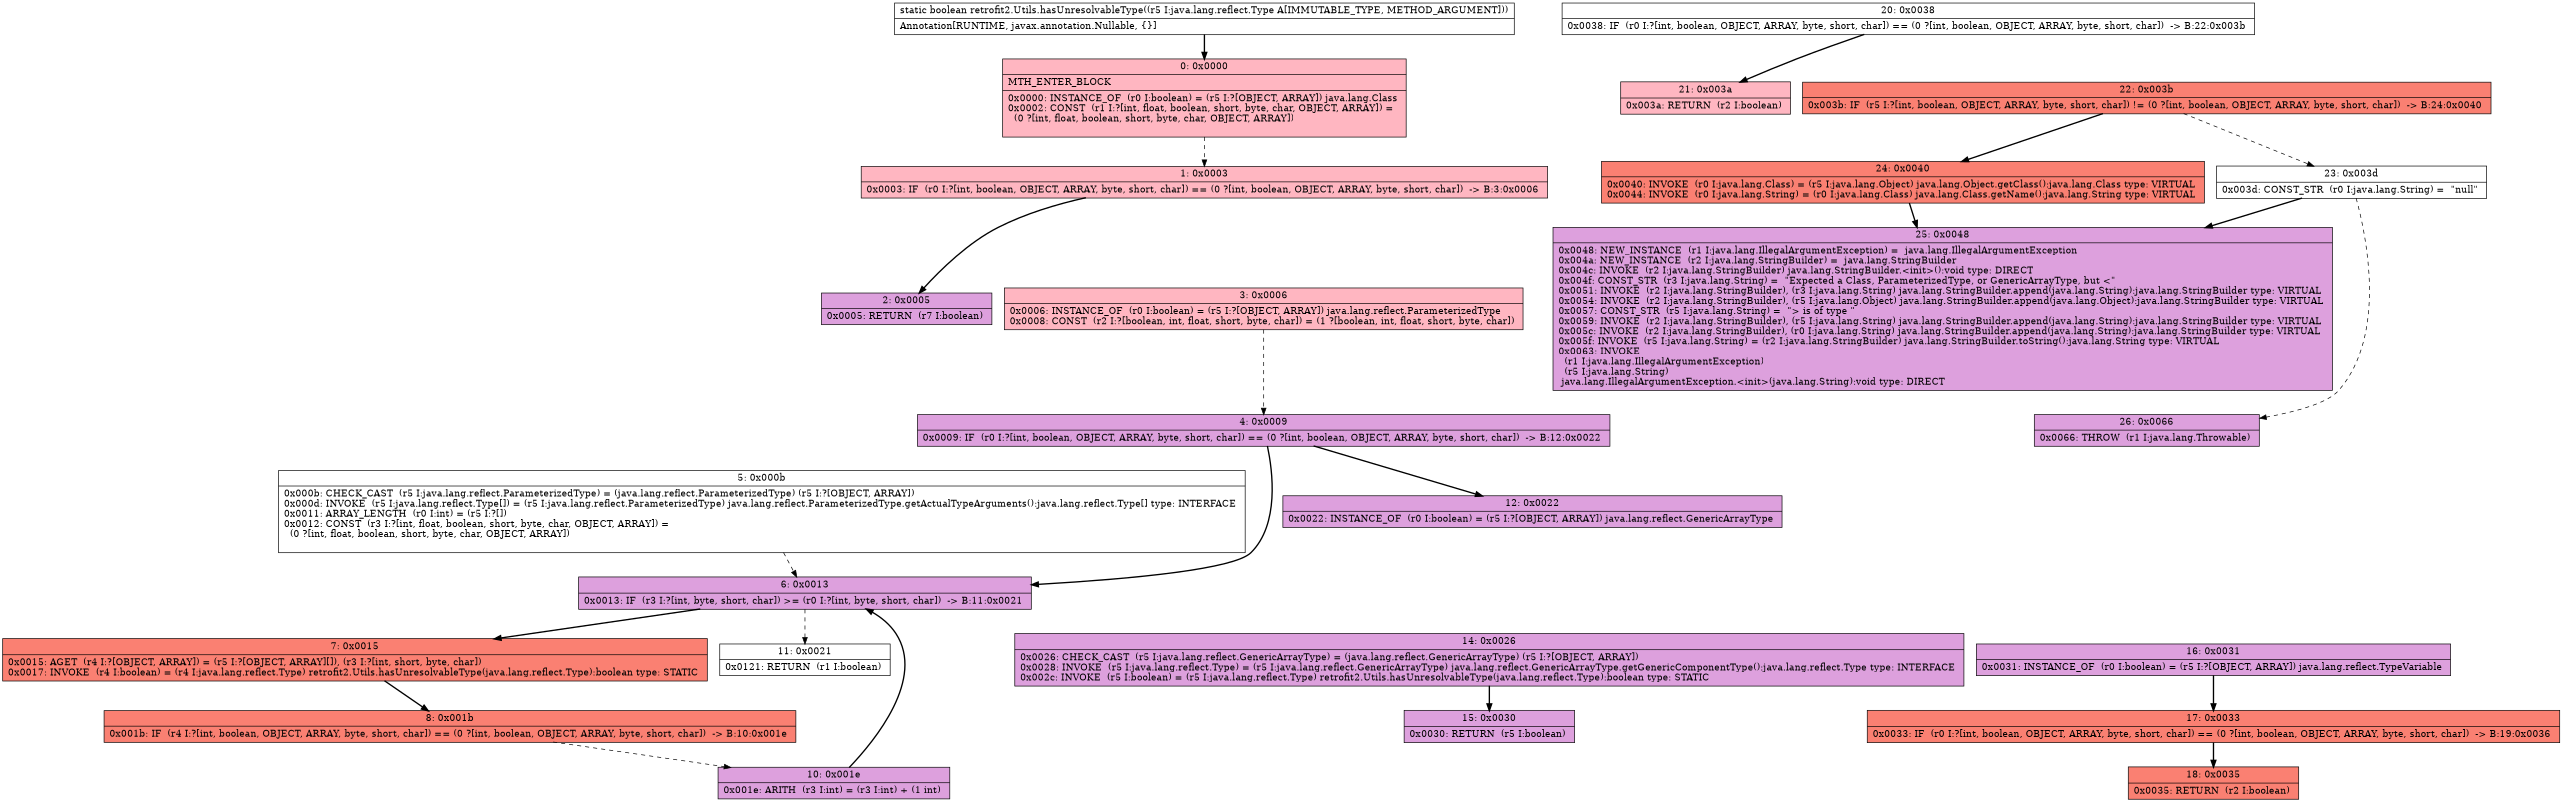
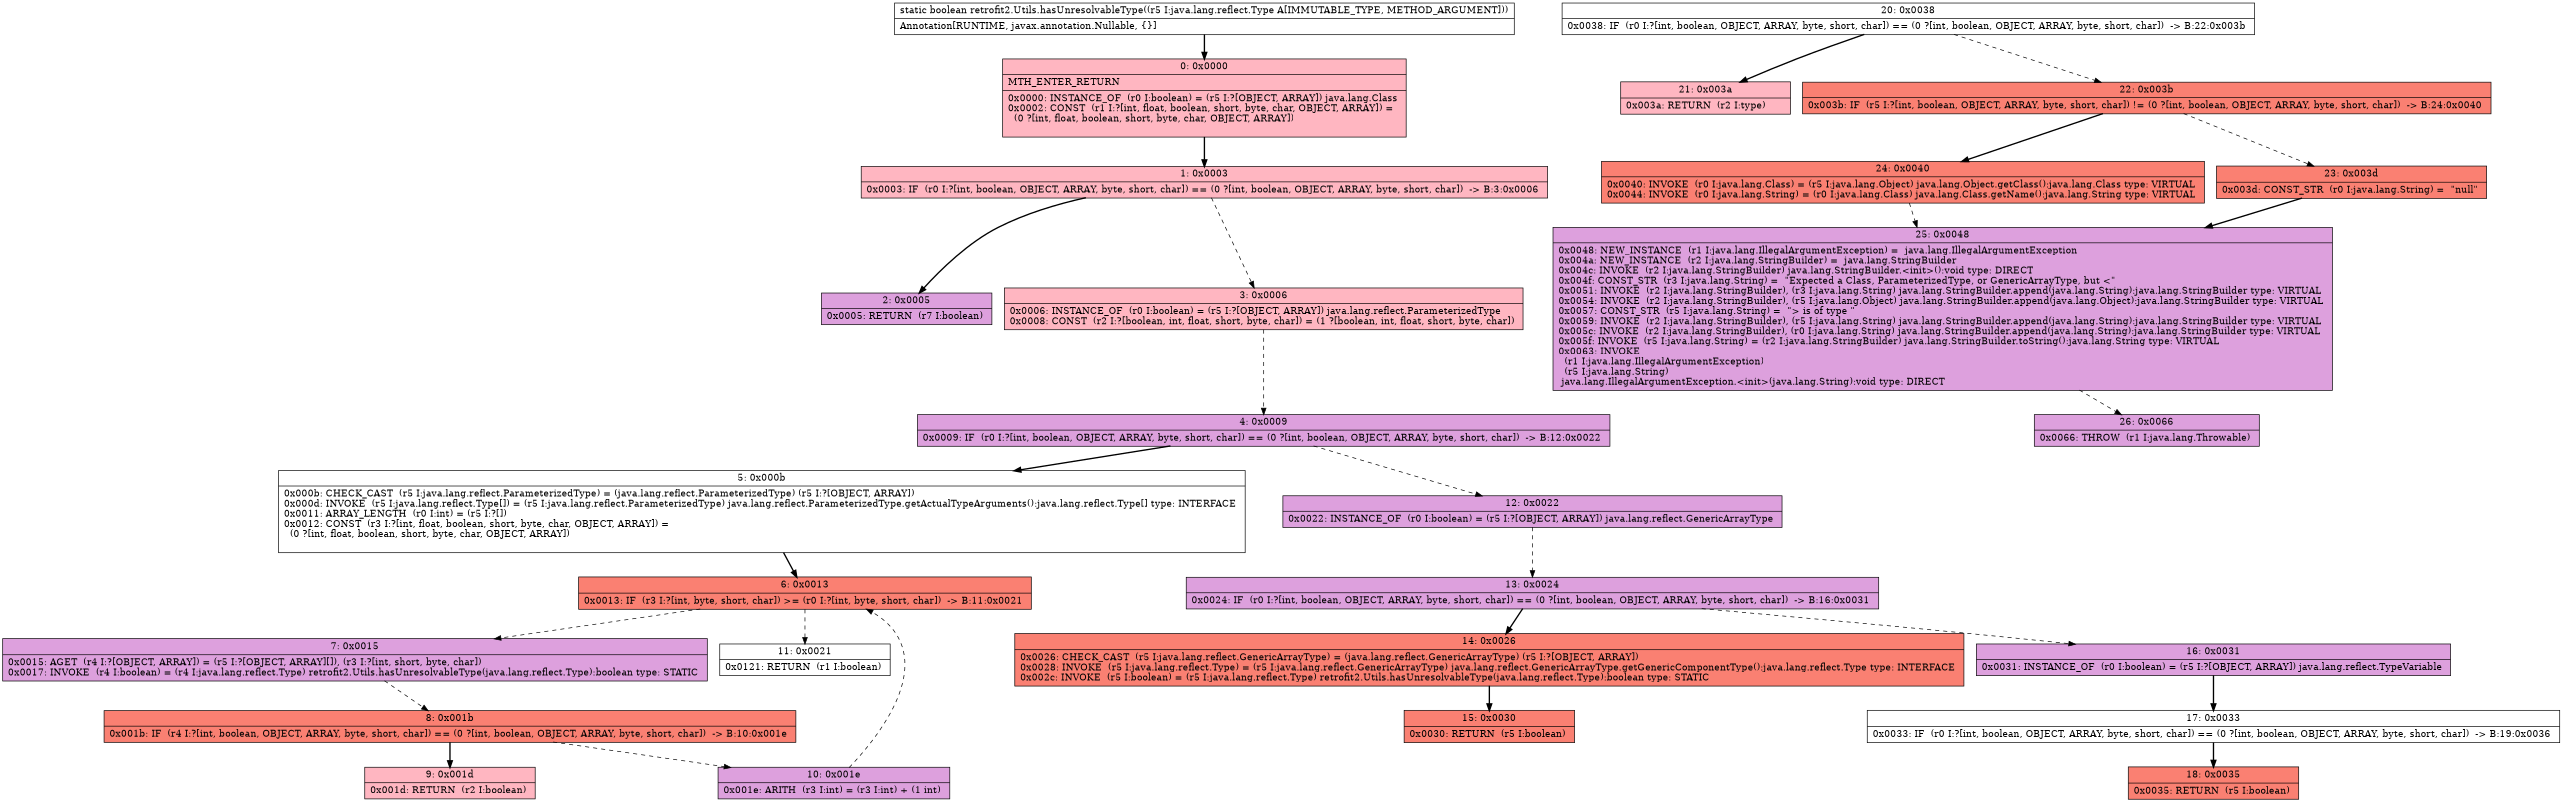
edge "20: 0x0038" -> "22: 0x003b": added
node "0: 0x0000": text "MTH_ENTER_BLOCK" -> "MTH_ENTER_RETURN"
node "21: 0x003a": text "0x003a: RETURN  (r2 I:boolean)" -> "0x003a: RETURN  (r2 I:type)"
edge "0: 0x0000" -> "1: 0x0003": style dashed -> bold
node "23: 0x003d": fillcolor white -> salmon
edge "24: 0x0040" -> "25: 0x0048": style bold -> dashed
edge "1: 0x0003" -> "3: 0x0006": added
edge "23: 0x003d" -> "26: 0x0066": now "25: 0x0048" -> "26: 0x0066"
edge "4: 0x0009" -> "12: 0x0022": style bold -> dashed
edge "5: 0x000b" -> "6: 0x0013": style dashed -> bold
edge "4: 0x0009" -> "6: 0x0013": now "4: 0x0009" -> "5: 0x000b"
node "6: 0x0013": fillcolor plum -> salmon
node "13: 0x0024": added
edge "6: 0x0013" -> "7: 0x0015": style bold -> dashed
node "7: 0x0015": fillcolor salmon -> plum
node "14: 0x0026": fillcolor plum -> salmon
edge "10: 0x001e" -> "6: 0x0013": style bold -> dashed
edge "7: 0x0015" -> "8: 0x001b": style bold -> dashed
node "15: 0x0030": fillcolor plum -> salmon
node "17: 0x0033": fillcolor salmon -> white
node "9: 0x001d": added
node "18: 0x0035": text "0x0035: RETURN  (r2 I:boolean)" -> "0x0035: RETURN  (r5 I:boolean)"
